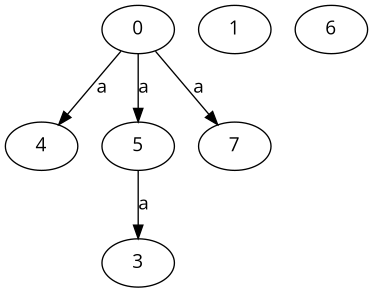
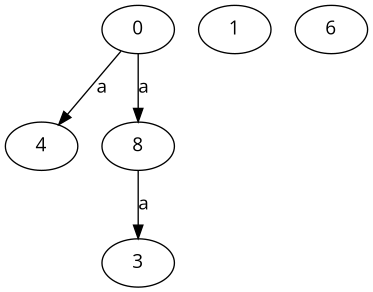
node "5": label "5" -> "8"
node "7": removed
